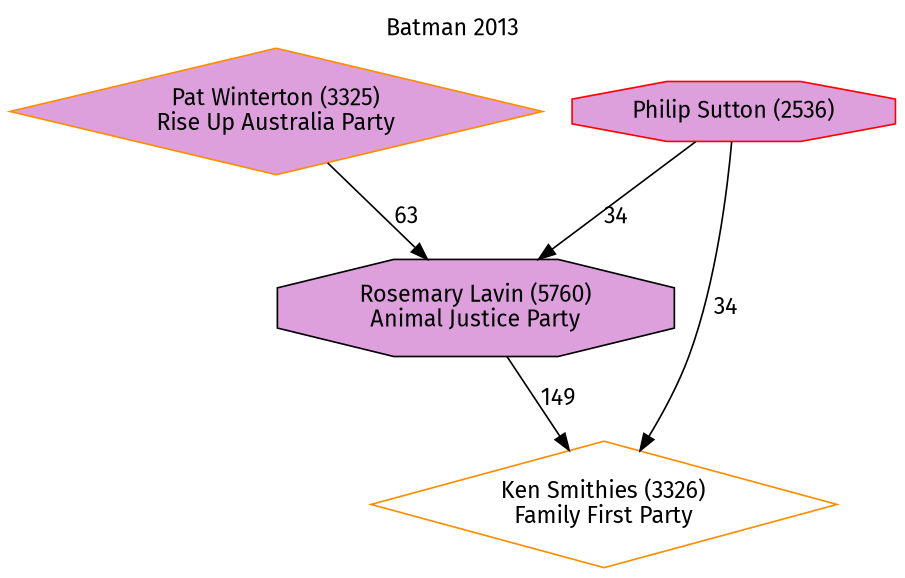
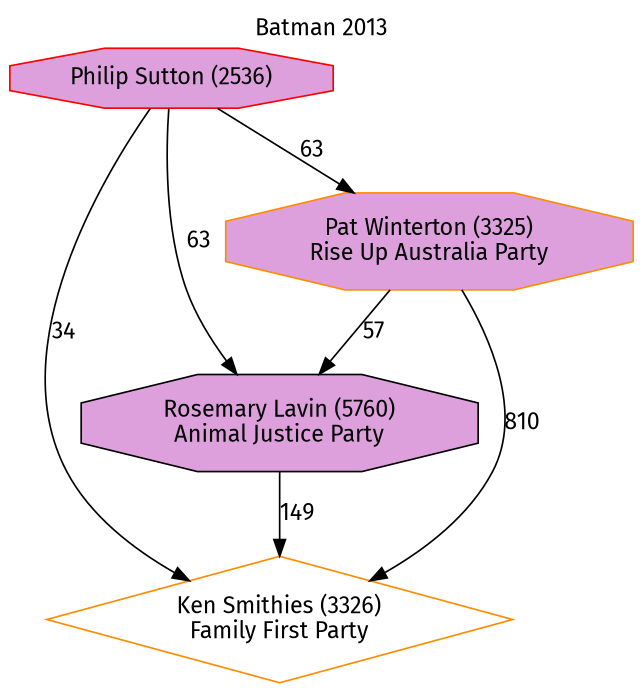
node "Pat Winterton (3325) Rise Up Australia Party": shape diamond -> octagon
edge "Philip Sutton (2536)" -> "Pat Winterton (3325) Rise Up Australia Party": added, label "63"
edge "Pat Winterton (3325) Rise Up Australia Party" -> "Rosemary Lavin (5760) Animal Justice Party": label "63" -> "57"
edge "Philip Sutton (2536)" -> "Rosemary Lavin (5760) Animal Justice Party": label "34" -> "63"
edge "Pat Winterton (3325) Rise Up Australia Party" -> "Ken Smithies (3326) Family First Party": added, label "810"
